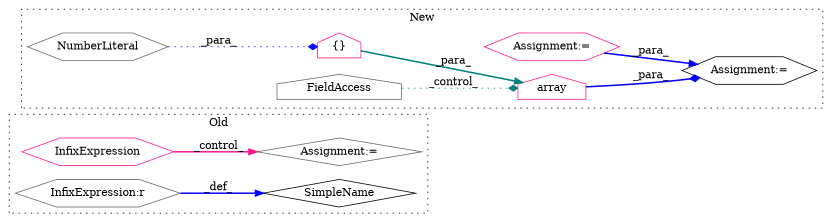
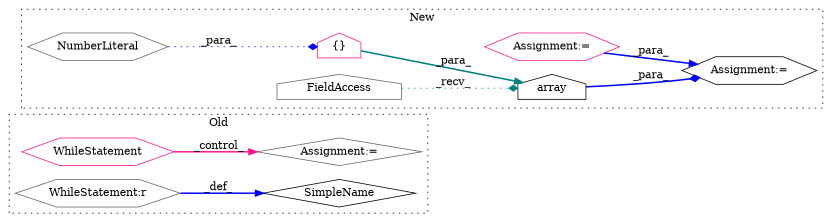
edge "FieldAccess" -> "array": label "_control_" -> "_recv_"
node "array": color deeppink -> black
node "InfixExpression": label "InfixExpression" -> "WhileStatement"
node "InfixExpression:r": label "InfixExpression:r" -> "WhileStatement:r"
